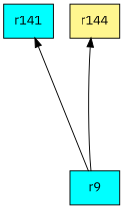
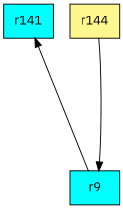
edge "r9" -> "r144": reversed
